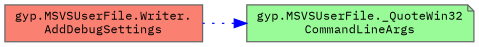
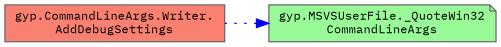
node "gyp.MSVSUserFile.Writer. AddDebugSettings": label "gyp.MSVSUserFile.Writer. AddDebugSettings" -> "gyp.CommandLineArgs.Writer. AddDebugSettings"
